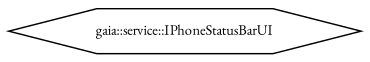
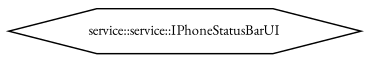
node "gaia::service::IPhoneStatusBarUI": label "gaia::service::IPhoneStatusBarUI" -> "service::service::IPhoneStatusBarUI"
